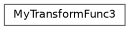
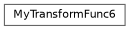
node "MyTransformFunc3": label "MyTransformFunc3" -> "MyTransformFunc6"
